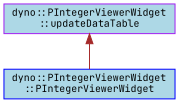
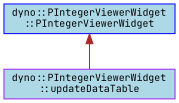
edge "dyno::PIntegerViewerWidget ::PIntegerViewerWidget" -> "dyno::PIntegerViewerWidget ::updateDataTable": reversed
